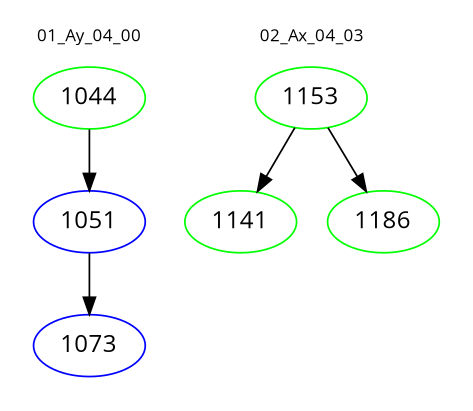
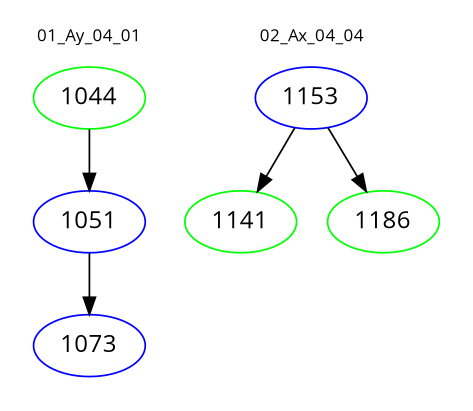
cluster "01_Ay_04_00": label "01_Ay_04_00" -> "01_Ay_04_01"
cluster "02_Ax_04_03": label "02_Ax_04_03" -> "02_Ax_04_04"
node "1153": color green -> blue
